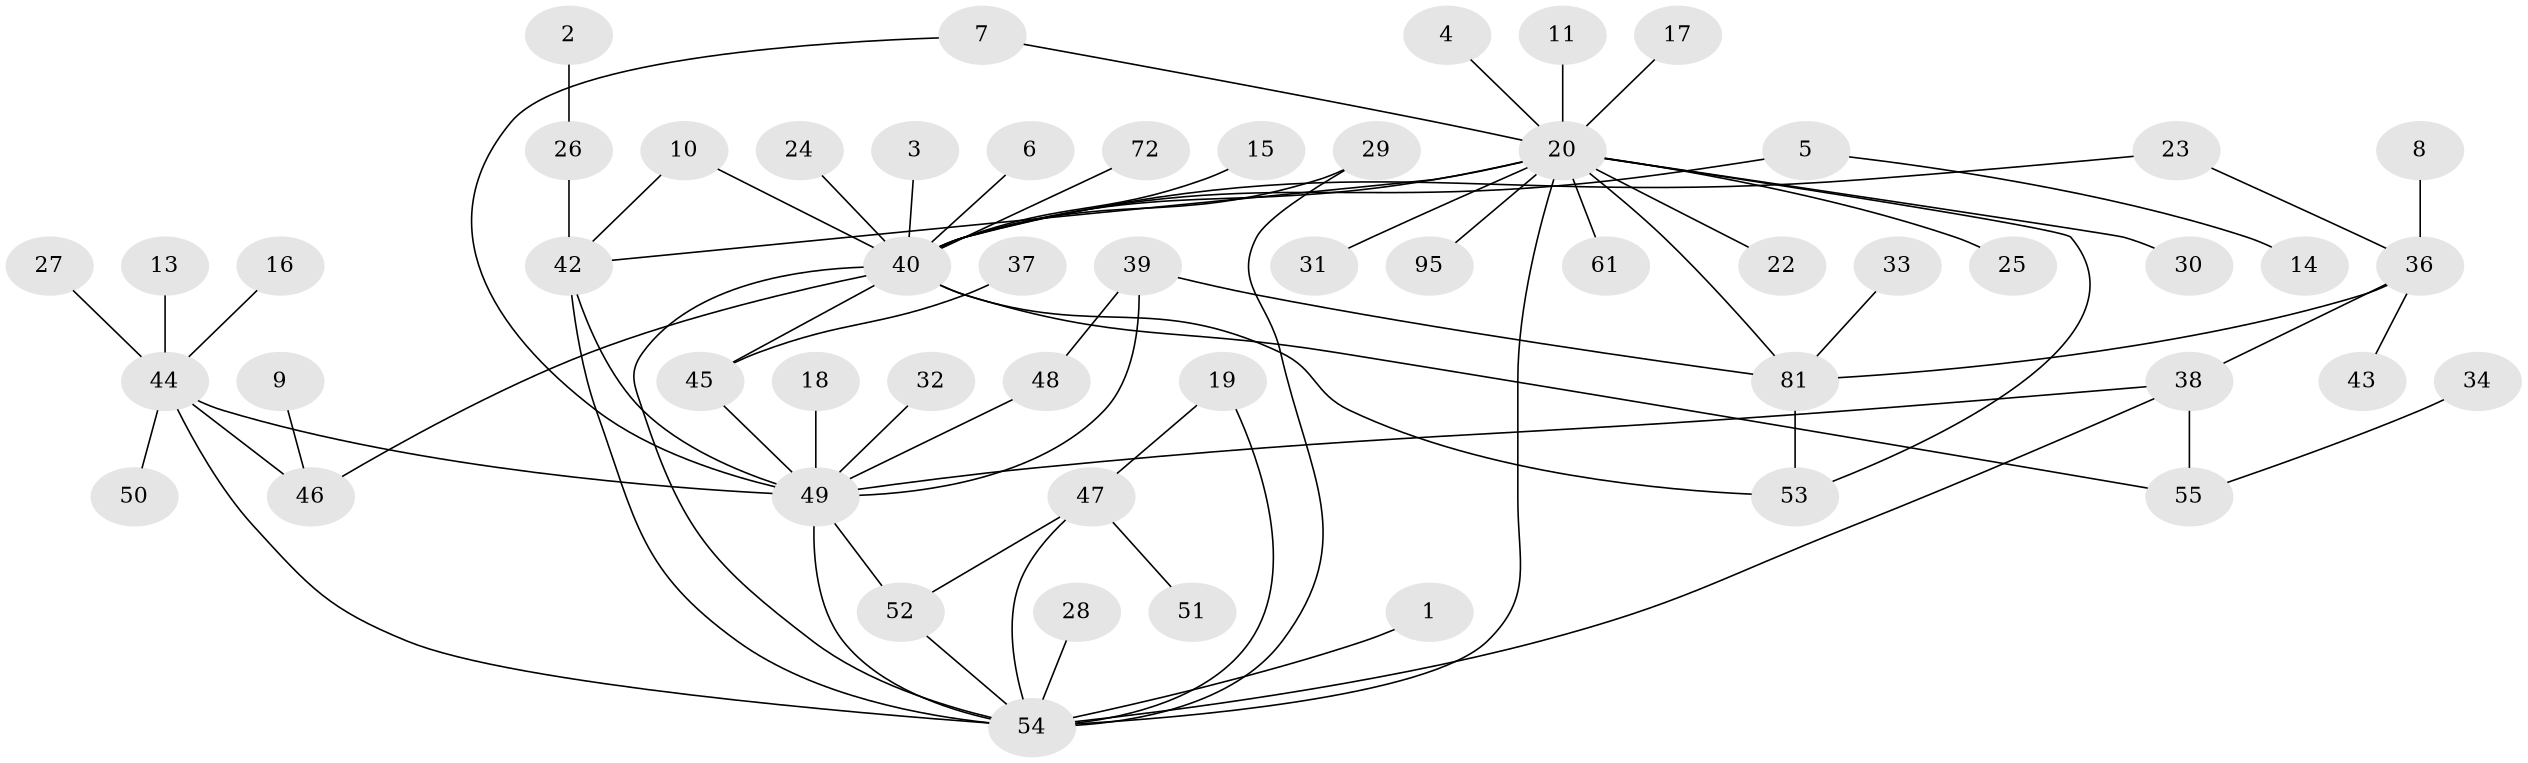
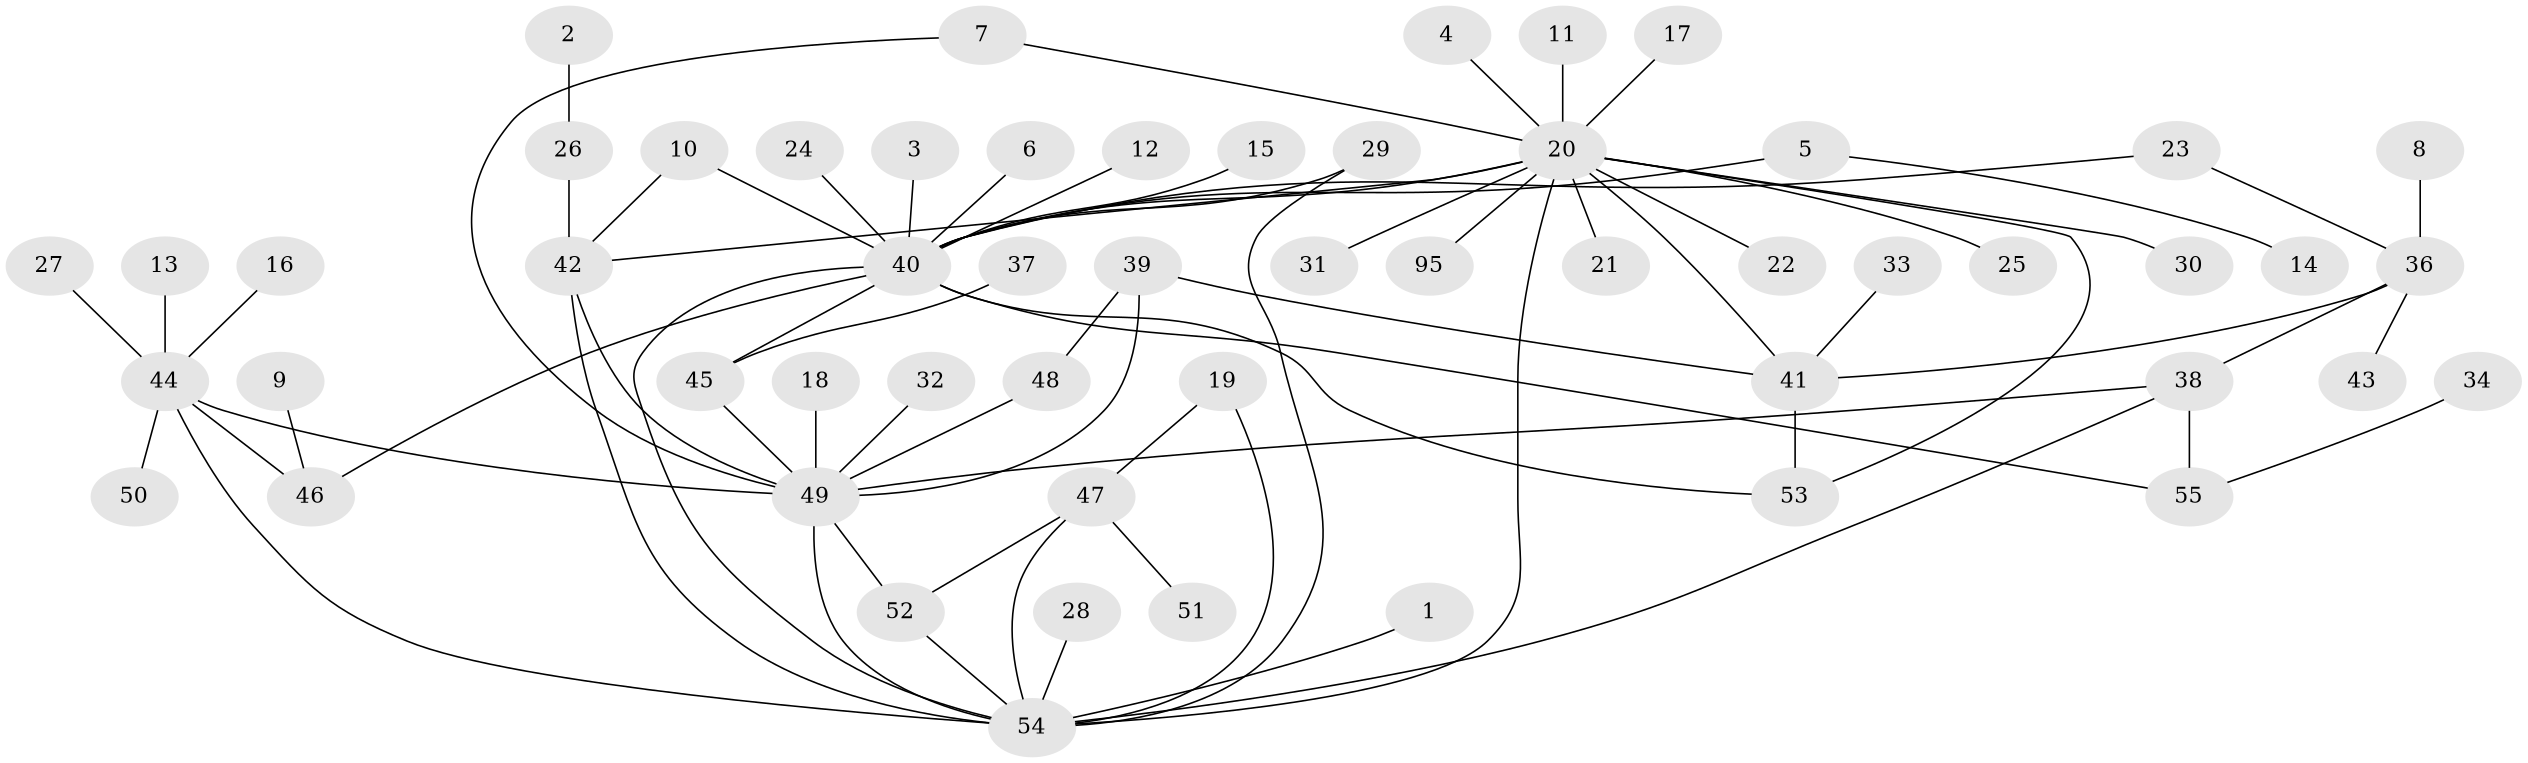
node "72": label "72" -> "12"
node "61": label "61" -> "21"
node "81": label "81" -> "41"
